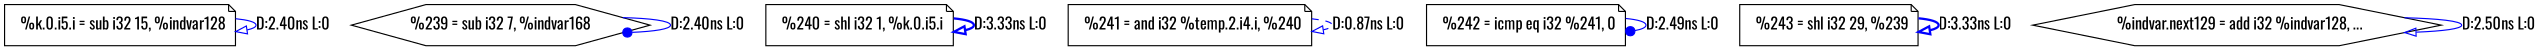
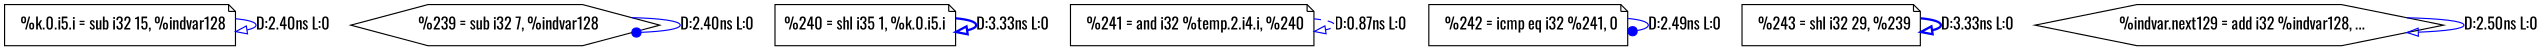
node "%239 = sub i32 7, %indvar168": label "%239 = sub i32 7, %indvar168" -> "%239 = sub i32 7, %indvar128"
node "%240 = shl i32 1, %k.0.i5.i": label "%240 = shl i32 1, %k.0.i5.i" -> "%240 = shl i35 1, %k.0.i5.i"
